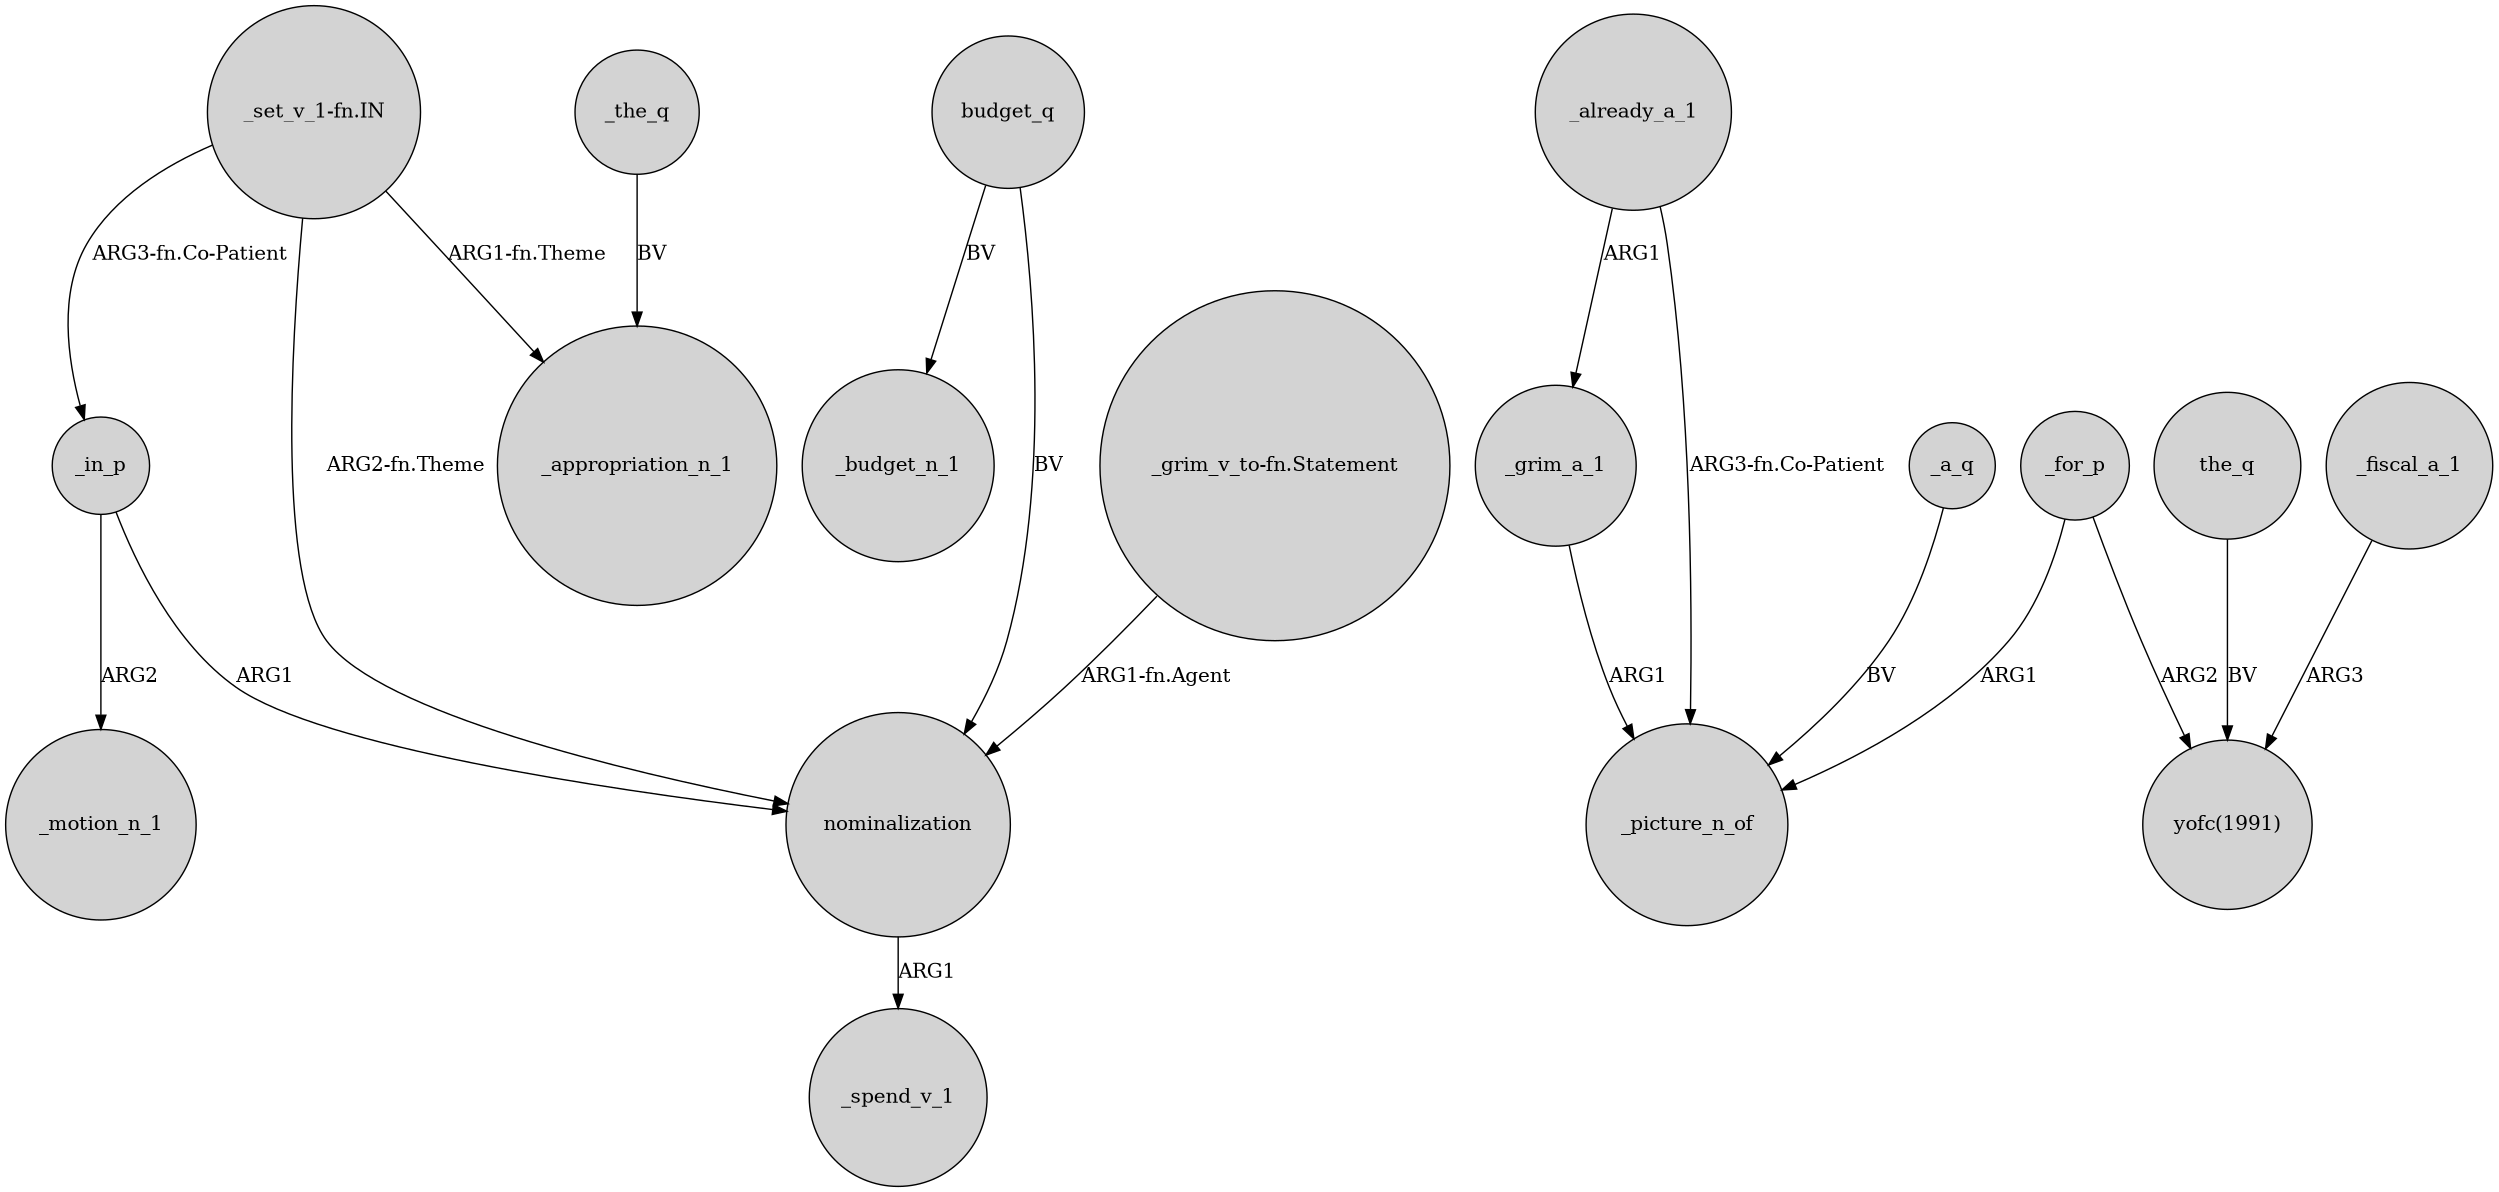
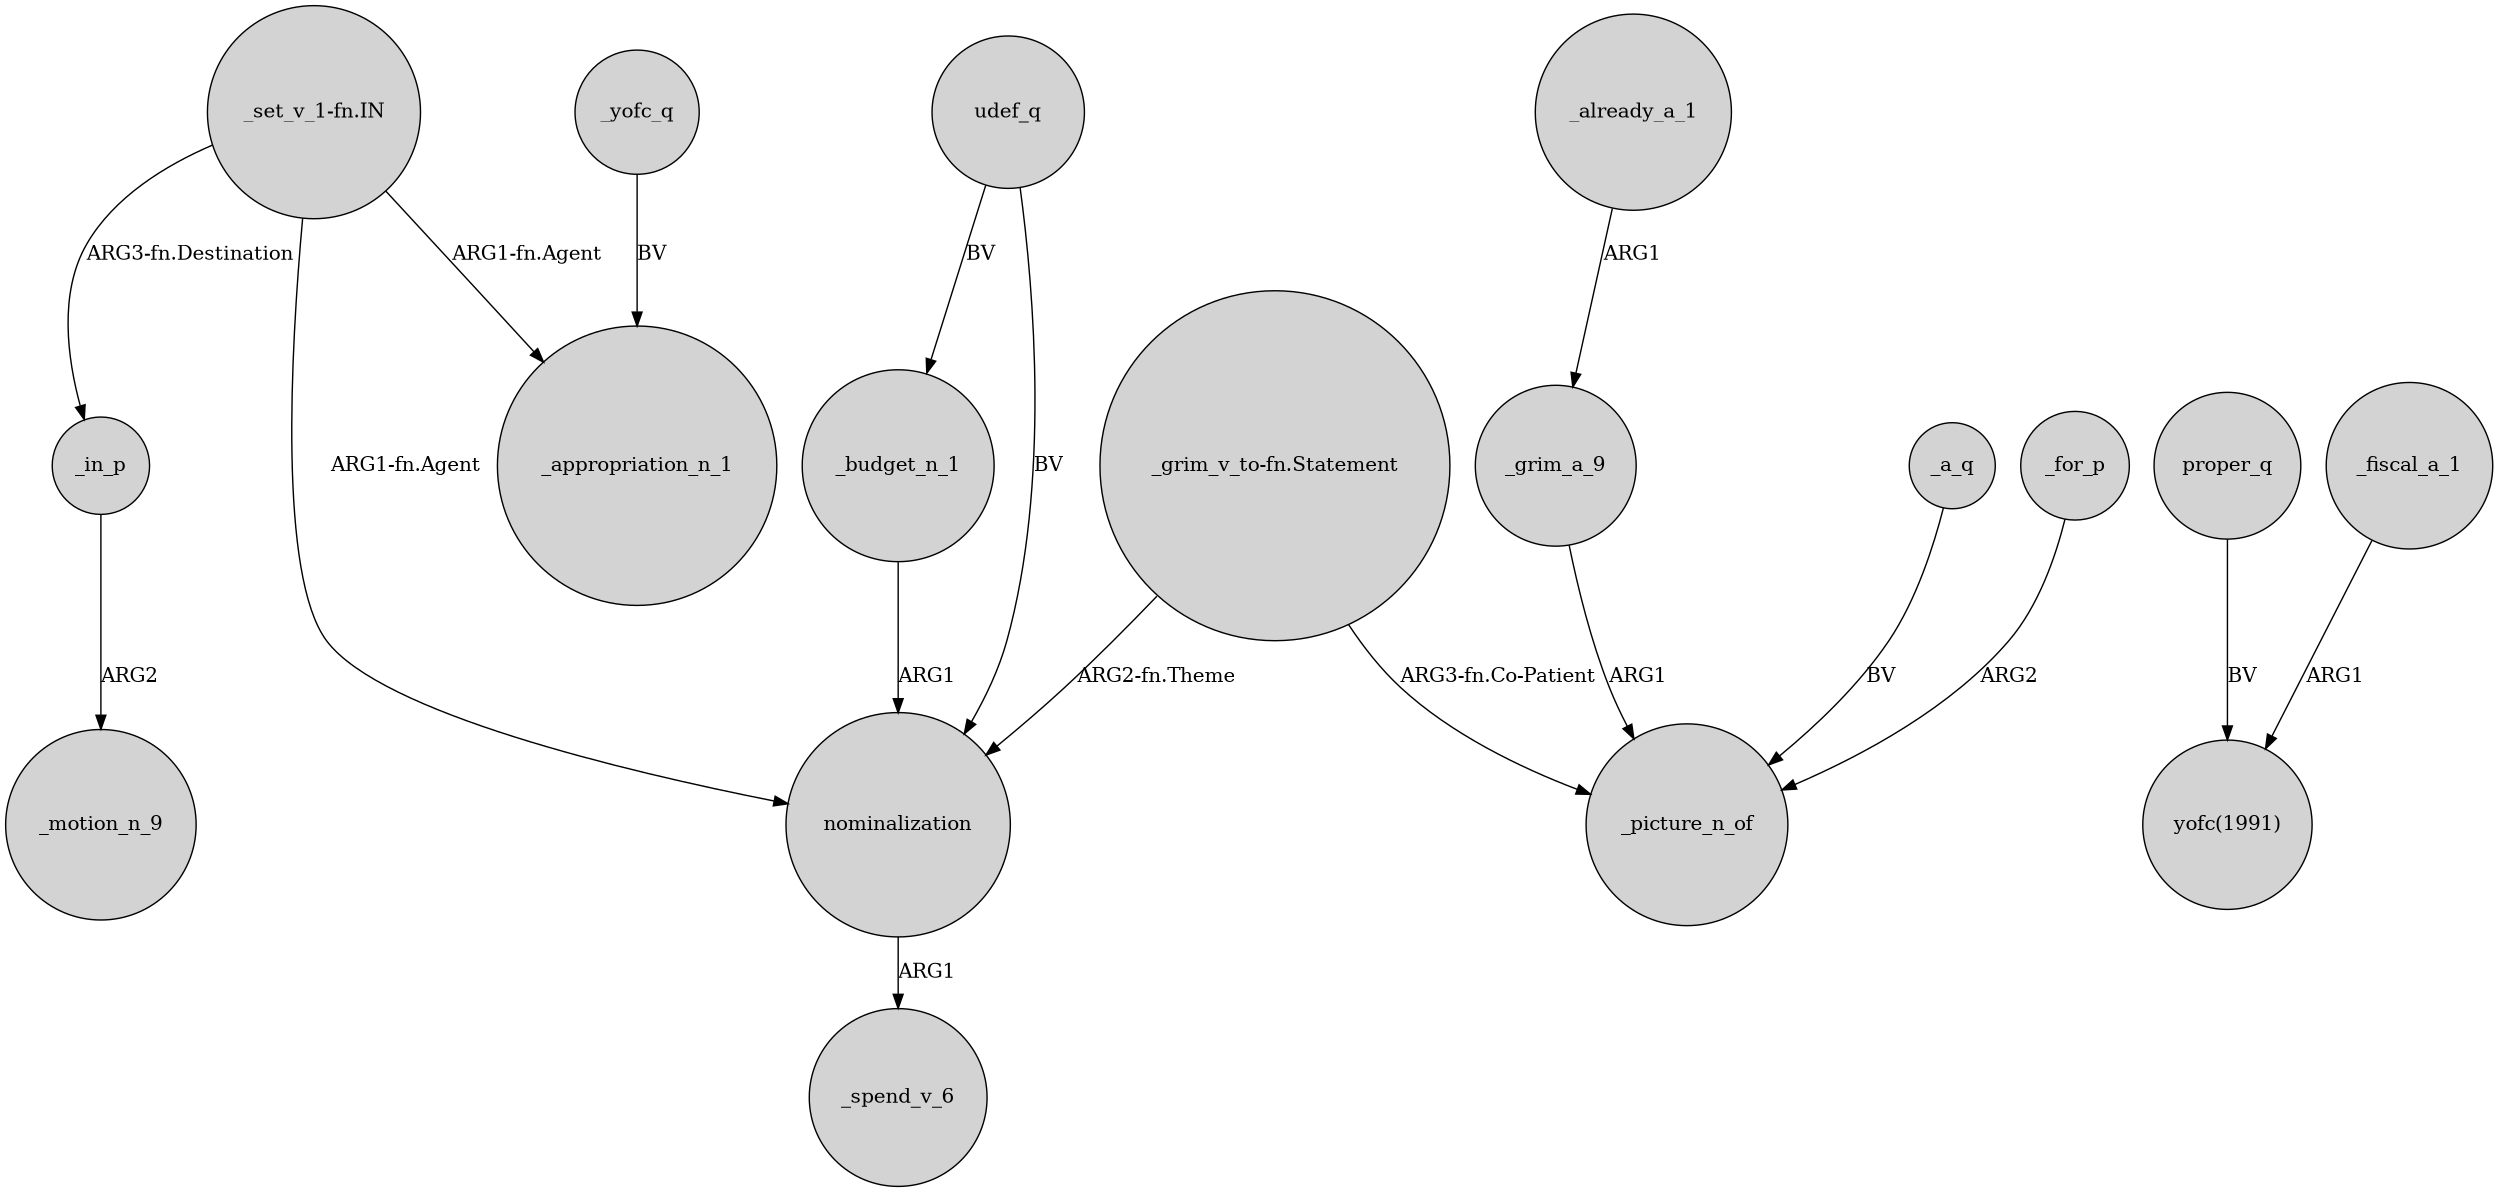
node "_the_q": label "_the_q" -> "_yofc_q"
node "budget_q": label "budget_q" -> "udef_q"
edge "_set_v_1-fn.IN" -> "_in_p": label "ARG3-fn.Co-Patient" -> "ARG3-fn.Destination"
edge "_set_v_1-fn.IN" -> "_appropriation_n_1": label "ARG1-fn.Theme" -> "ARG1-fn.Agent"
edge "_already_a_1" -> "_picture_n_of": now "_grim_v_to-fn.Statement" -> "_picture_n_of"
edge "_set_v_1-fn.IN" -> "nominalization": label "ARG2-fn.Theme" -> "ARG1-fn.Agent"
node "_grim_a_1": label "_grim_a_1" -> "_grim_a_9"
node "the_q": label "the_q" -> "proper_q"
edge "_for_p" -> "yofc(1991)": removed, label "ARG2"
edge "_grim_v_to-fn.Statement" -> "nominalization": label "ARG1-fn.Agent" -> "ARG2-fn.Theme"
edge "_for_p" -> "_picture_n_of": label "ARG1" -> "ARG2"
edge "_fiscal_a_1" -> "yofc(1991)": label "ARG3" -> "ARG1"
edge "_in_p" -> "nominalization": now "_budget_n_1" -> "nominalization"
node "_motion_n_1": label "_motion_n_1" -> "_motion_n_9"
node "_spend_v_1": label "_spend_v_1" -> "_spend_v_6"
